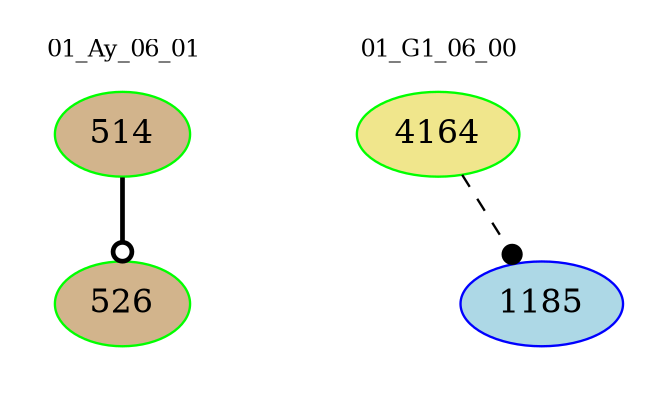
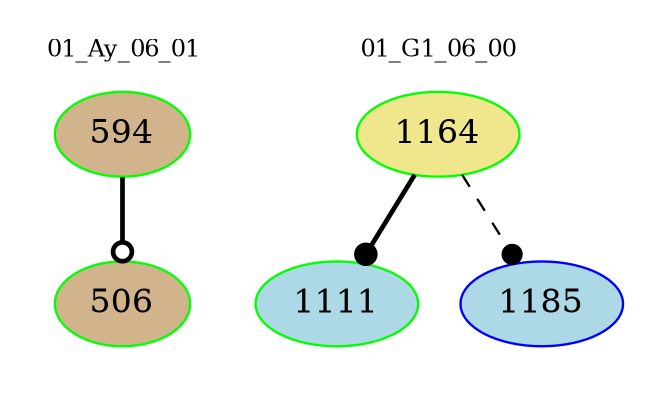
node "514": label "514" -> "594"
node "4164": label "4164" -> "1164"
node "526": label "526" -> "506"
node "1111": added
